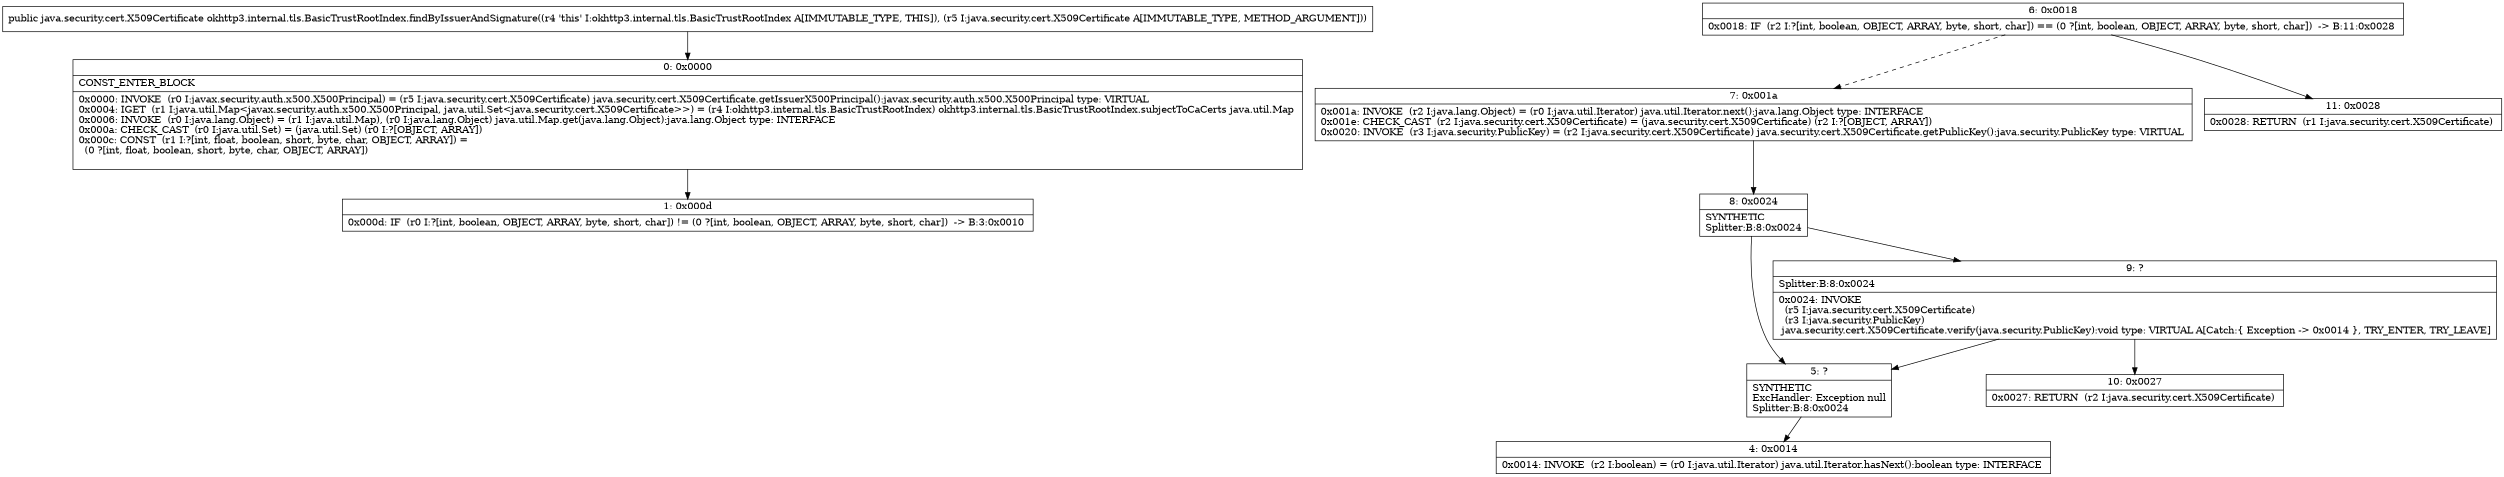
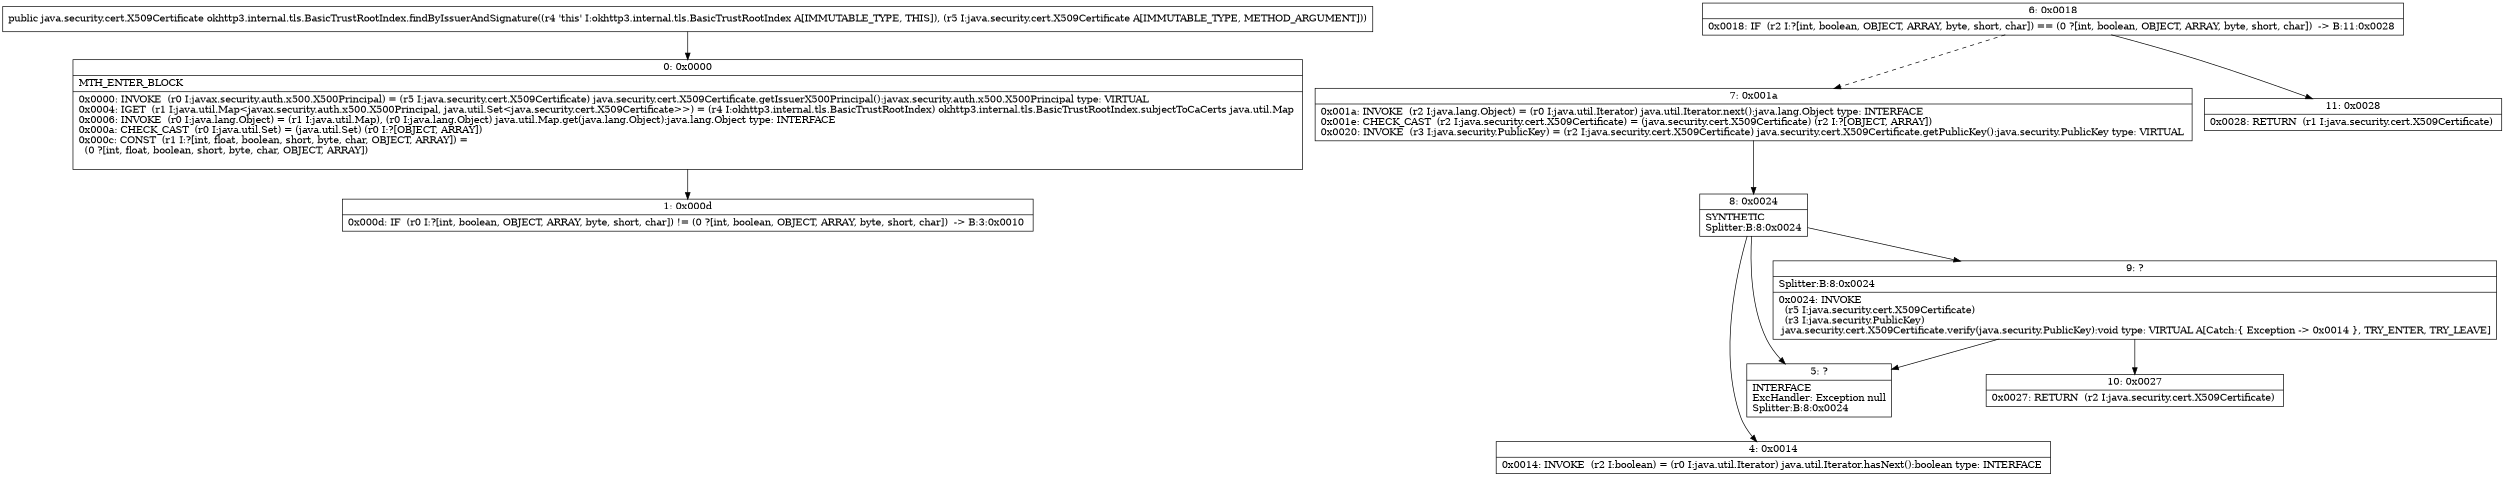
node "0: 0x0000": text "CONST_ENTER_BLOCK" -> "MTH_ENTER_BLOCK"
node "5: ?": text "SYNTHETIC" -> "INTERFACE"
edge "5: ?" -> "4: 0x0014": now "8: 0x0024" -> "4: 0x0014"
